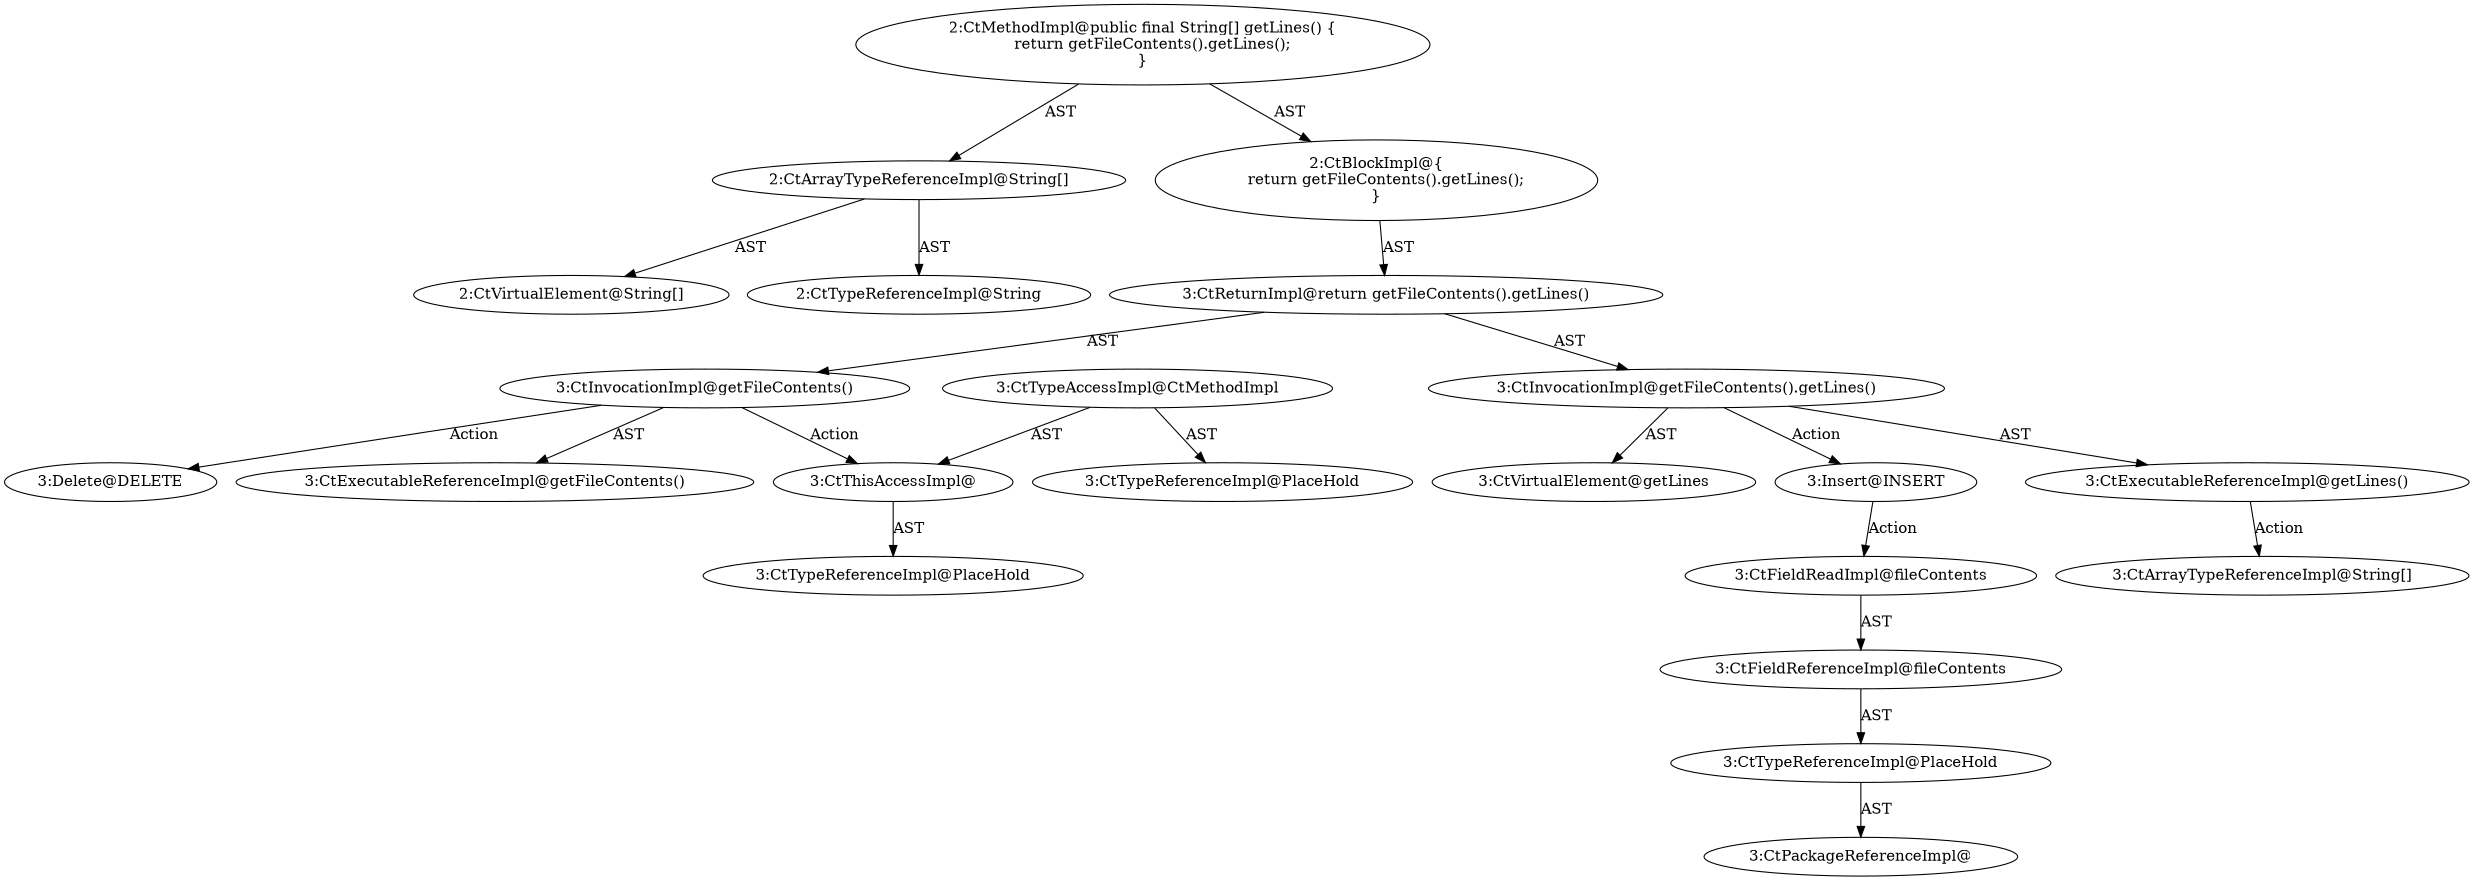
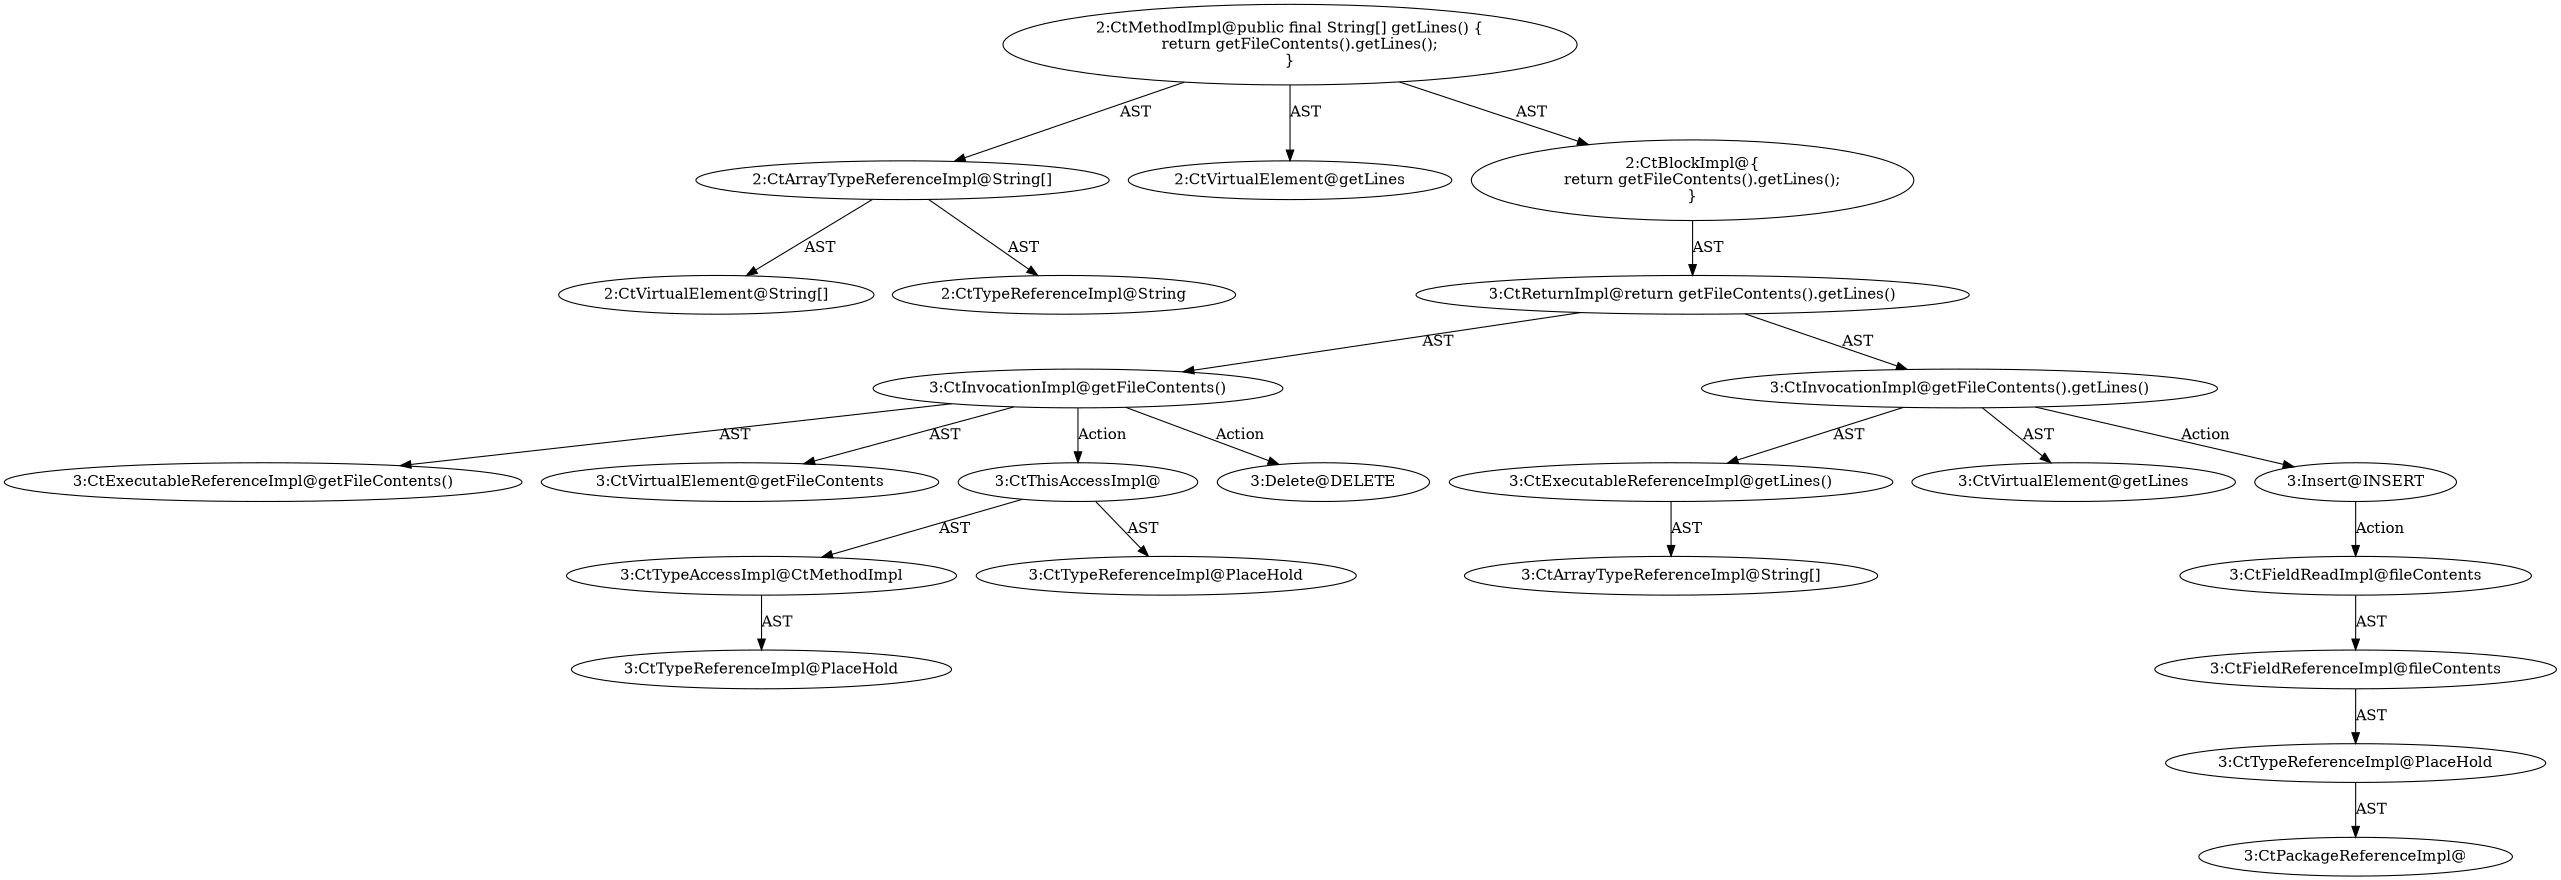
node "2:CtVirtualElement@getLines": added
edge "3:CtTypeAccessImpl@CtMethodImpl" -> "3:CtThisAccessImpl@": reversed
node "3:CtVirtualElement@getFileContents": added
edge "3:CtExecutableReferenceImpl@getLines()" -> "3:CtArrayTypeReferenceImpl@String[]": label "Action" -> "AST"
